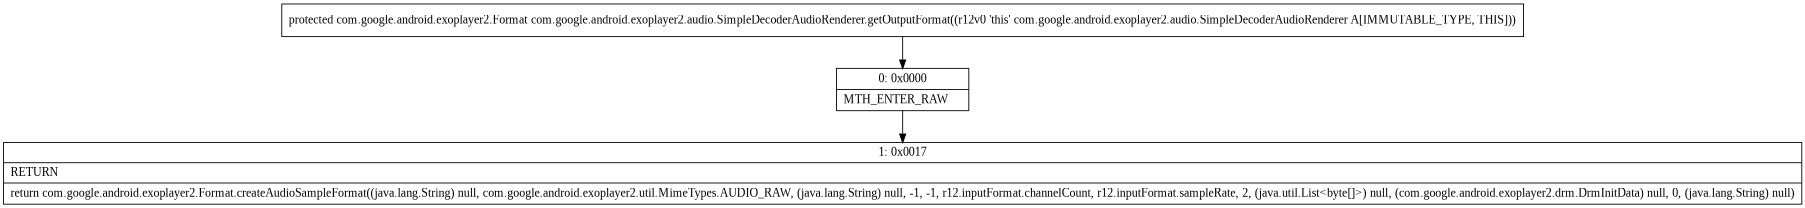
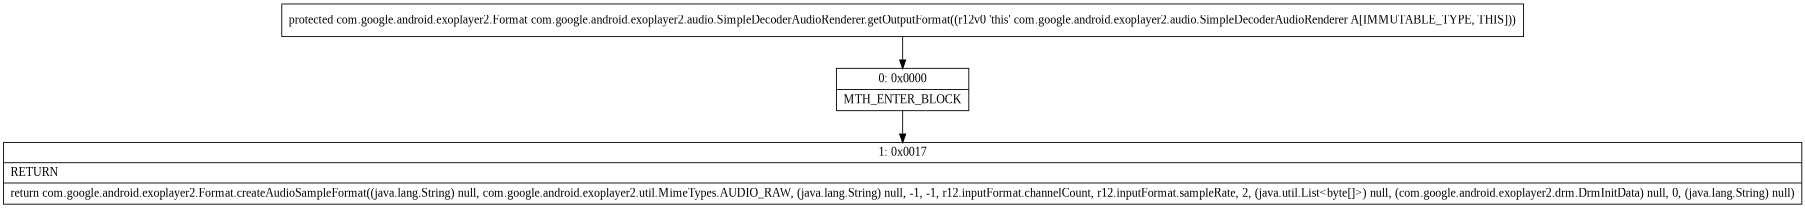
node "0: 0x0000": text "MTH_ENTER_RAW" -> "MTH_ENTER_BLOCK"
